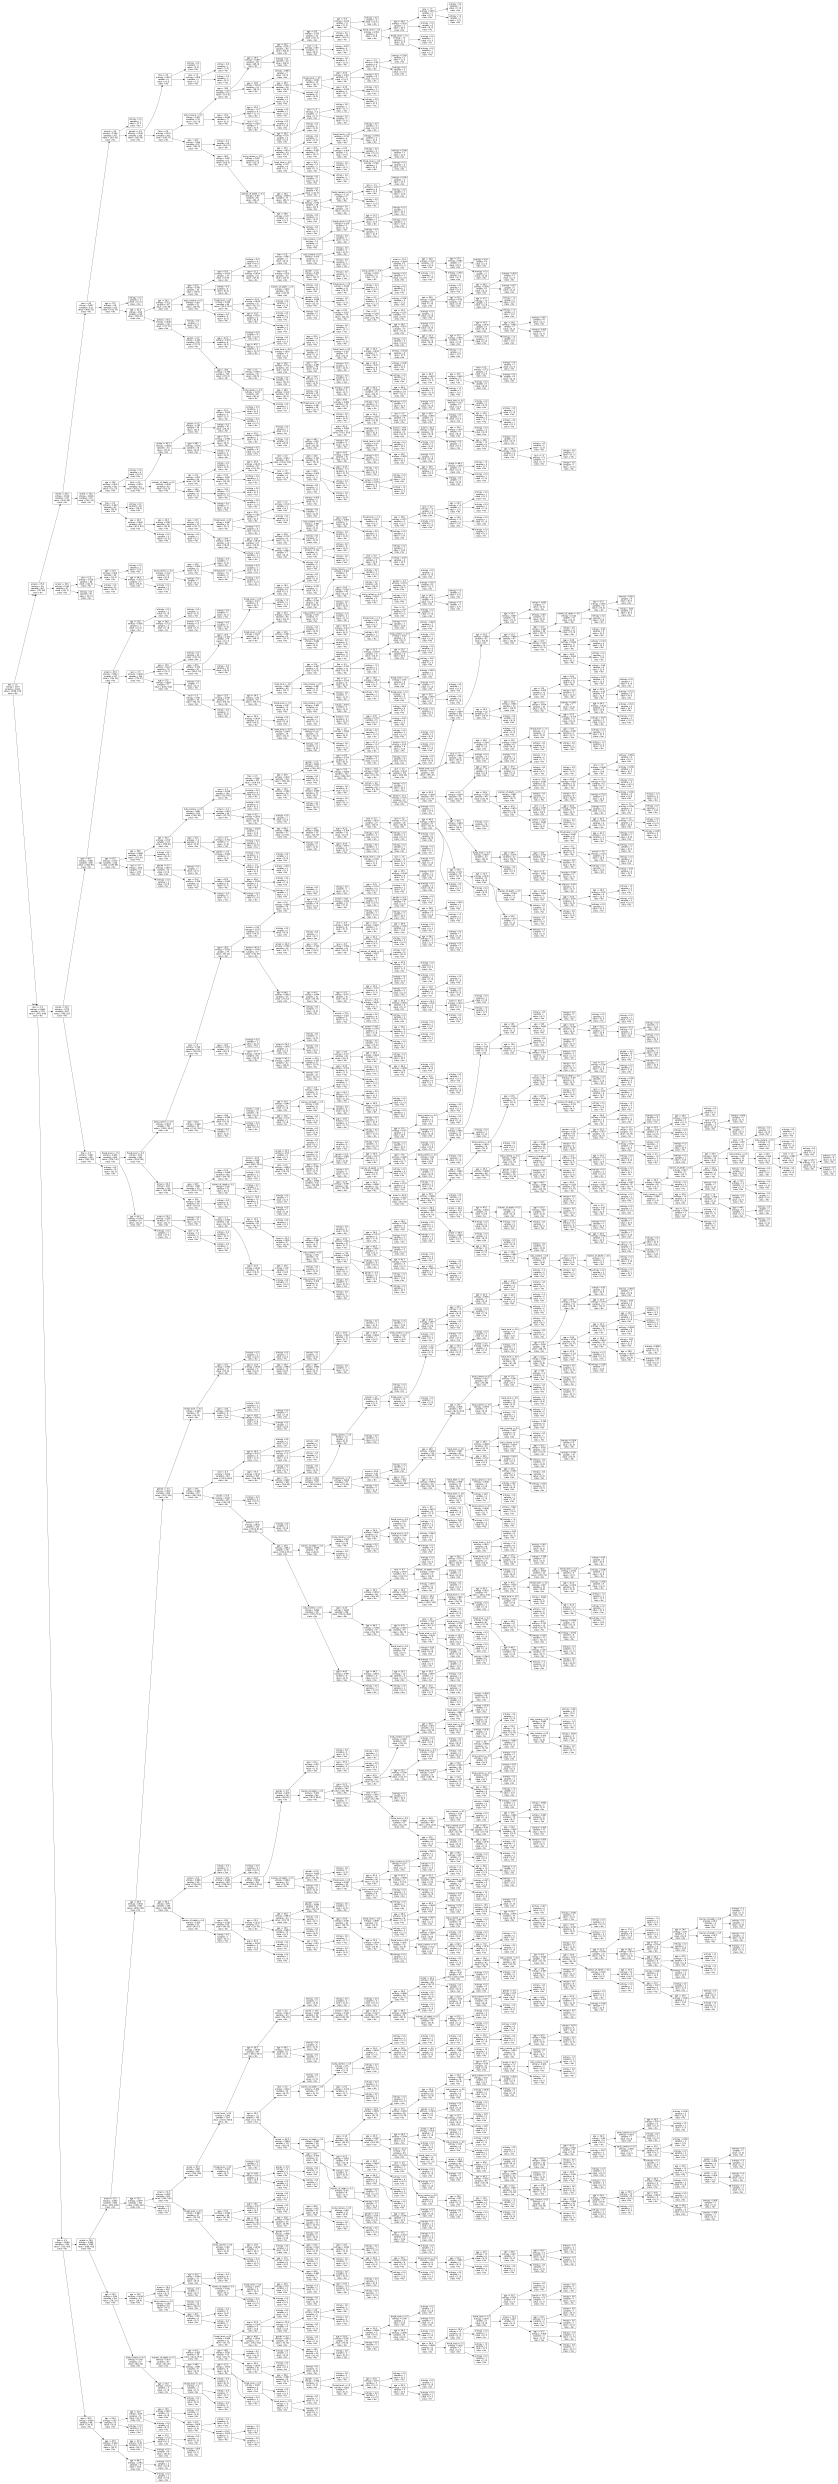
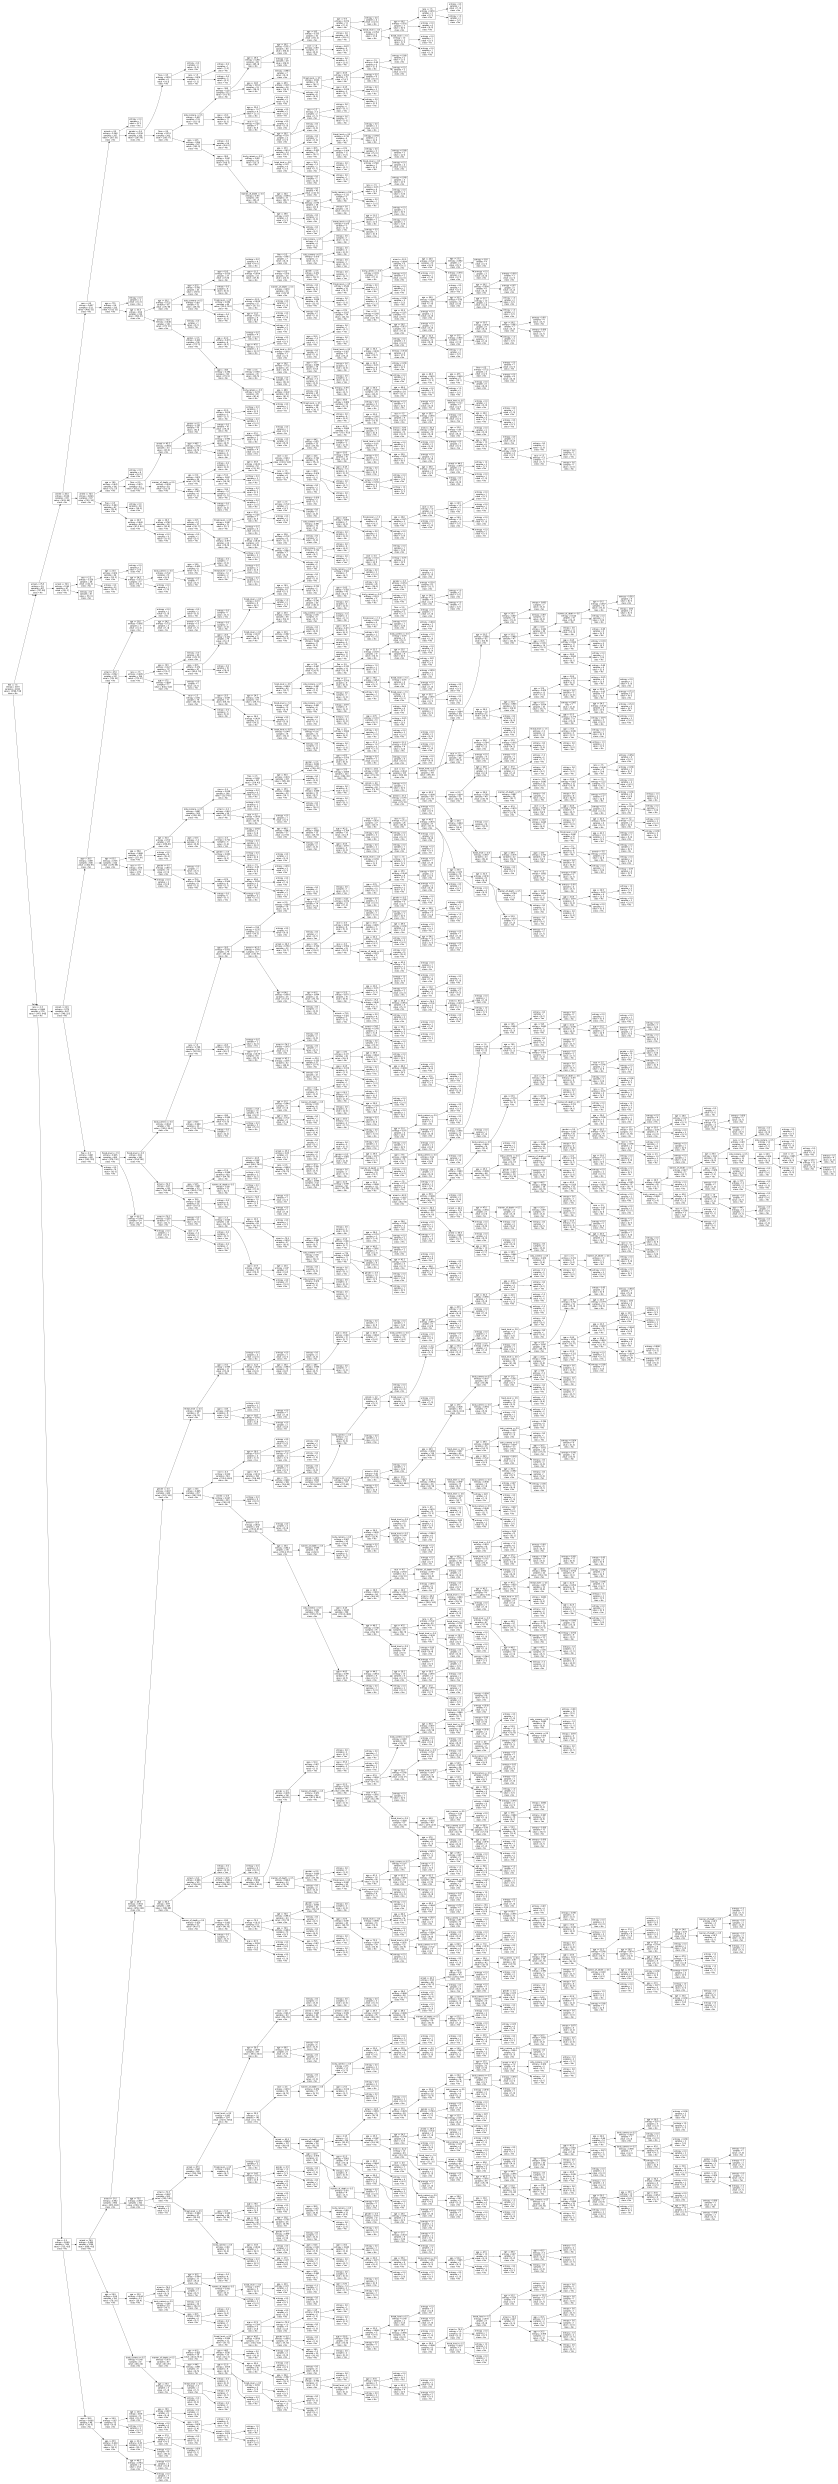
node "entropy = 0.961 samples = 13 value = [8, 5] class = No": added
node "entropy = 0.0 samples = 10 value = [0, 10] class = Yes": removed
